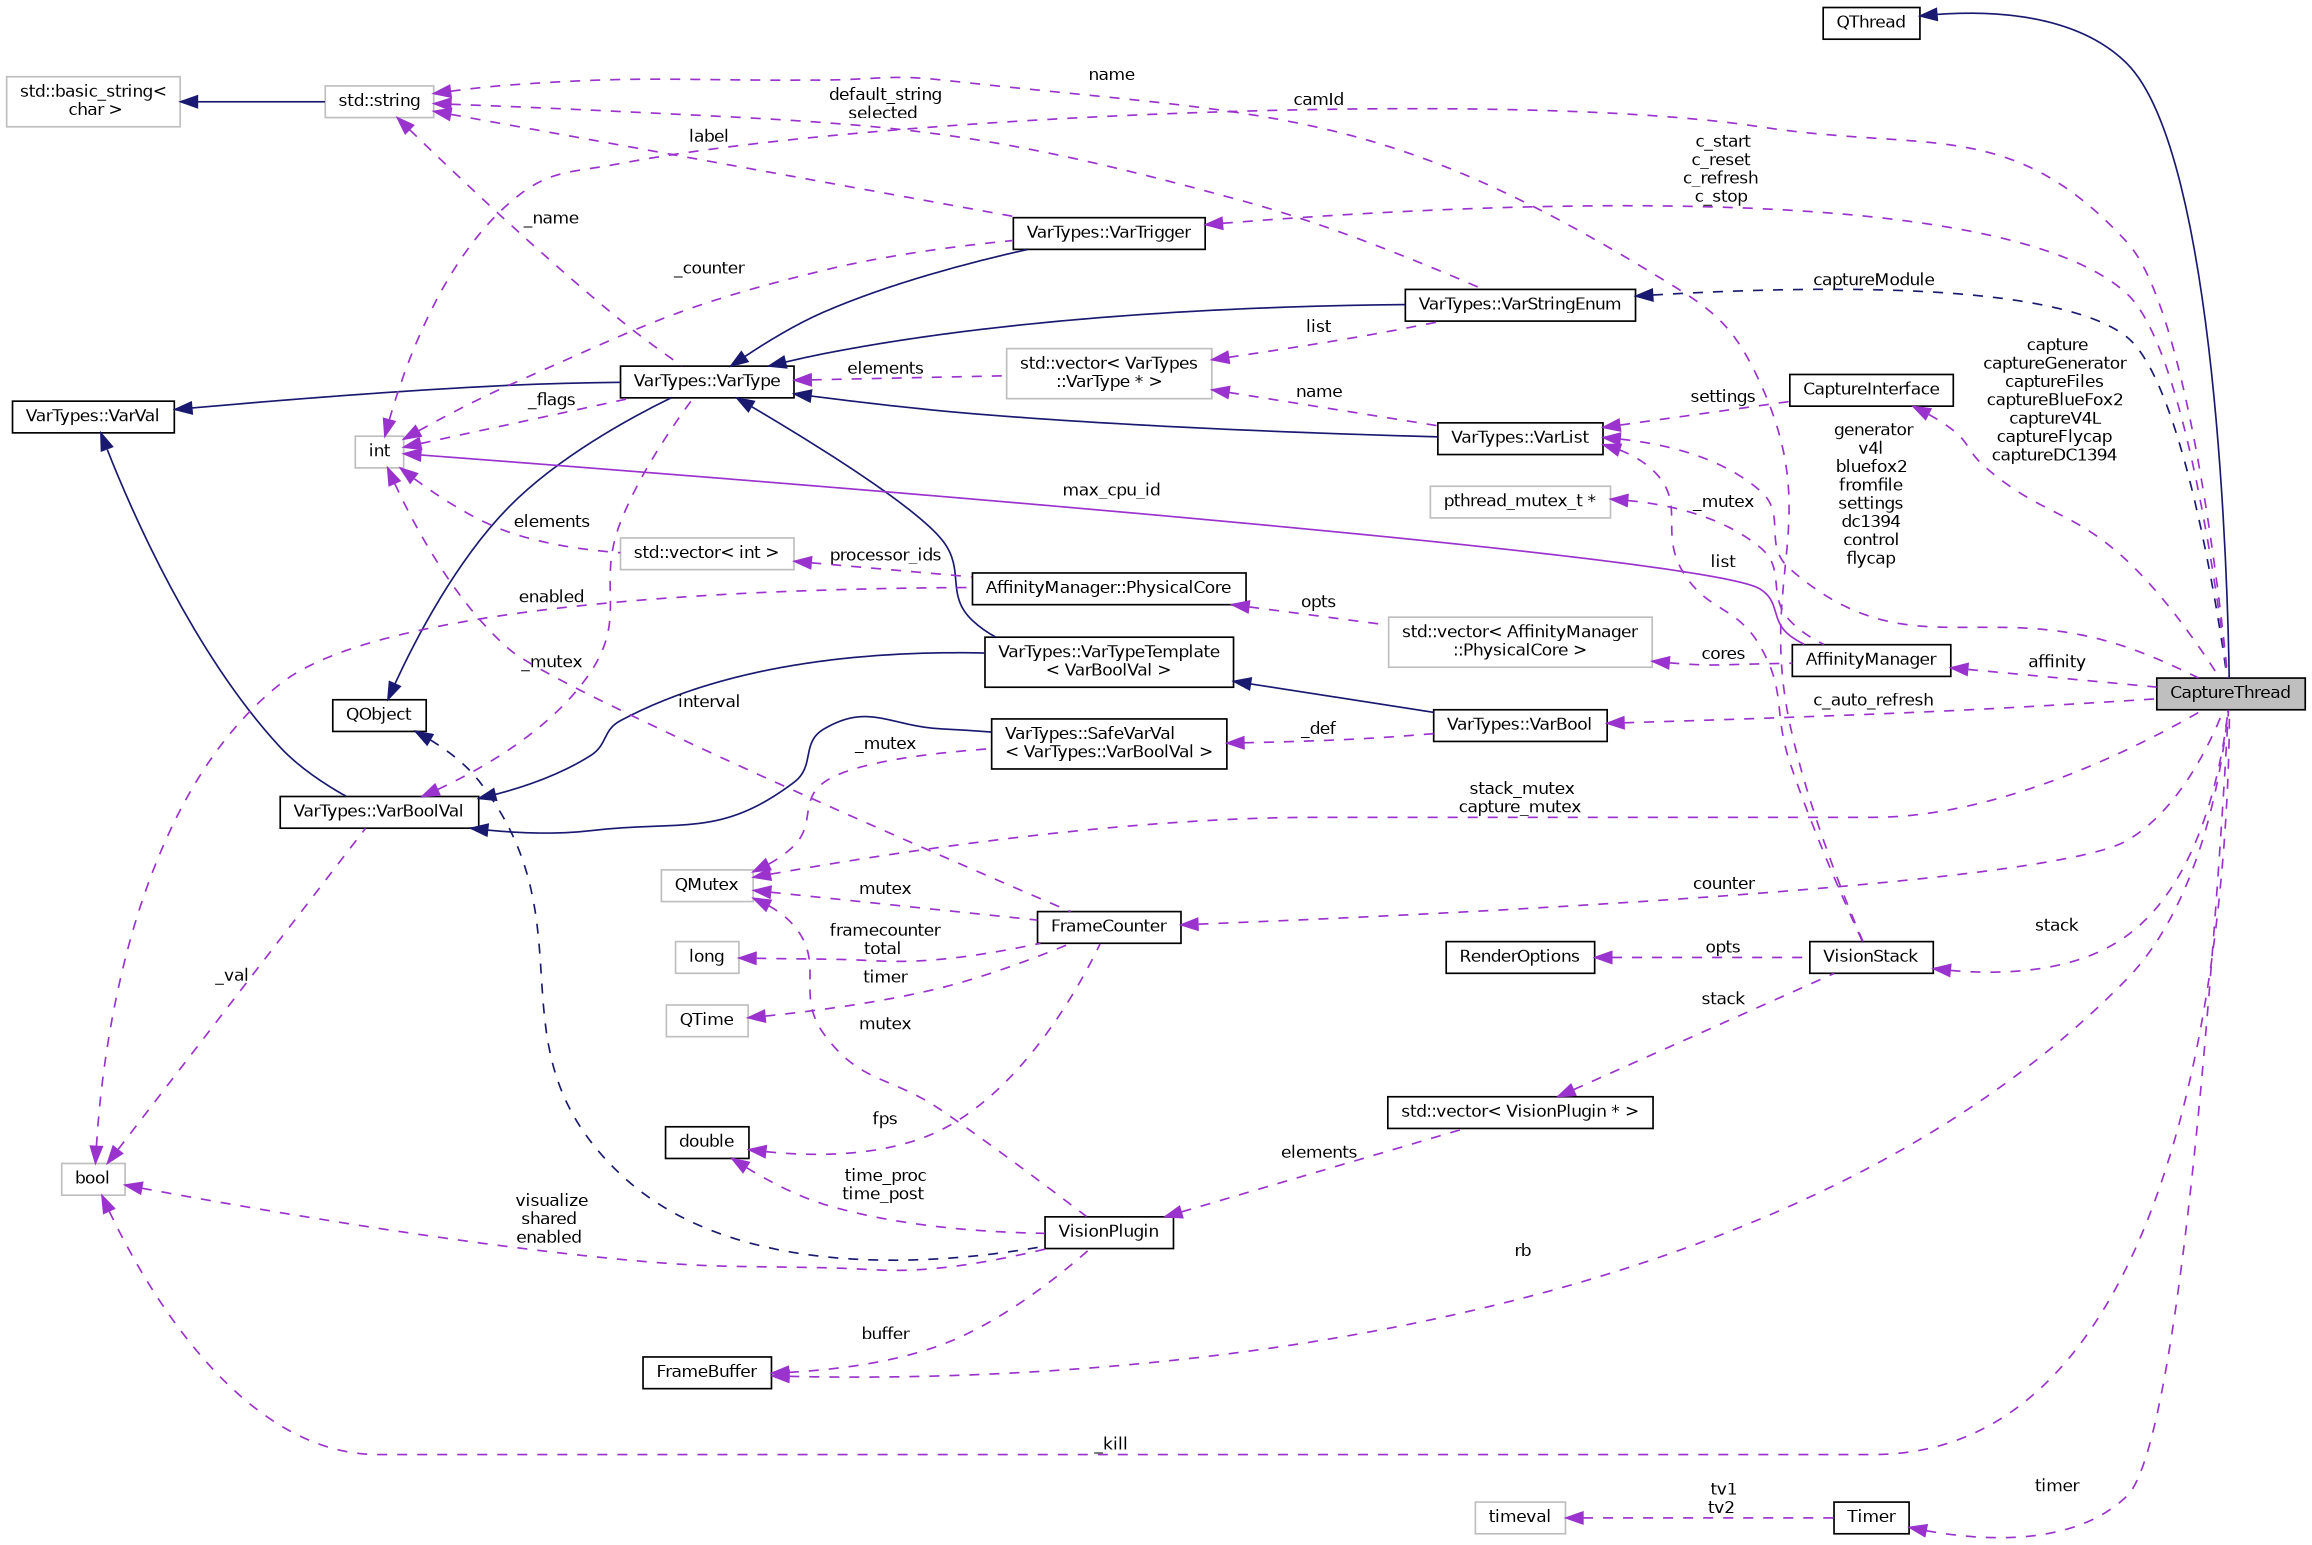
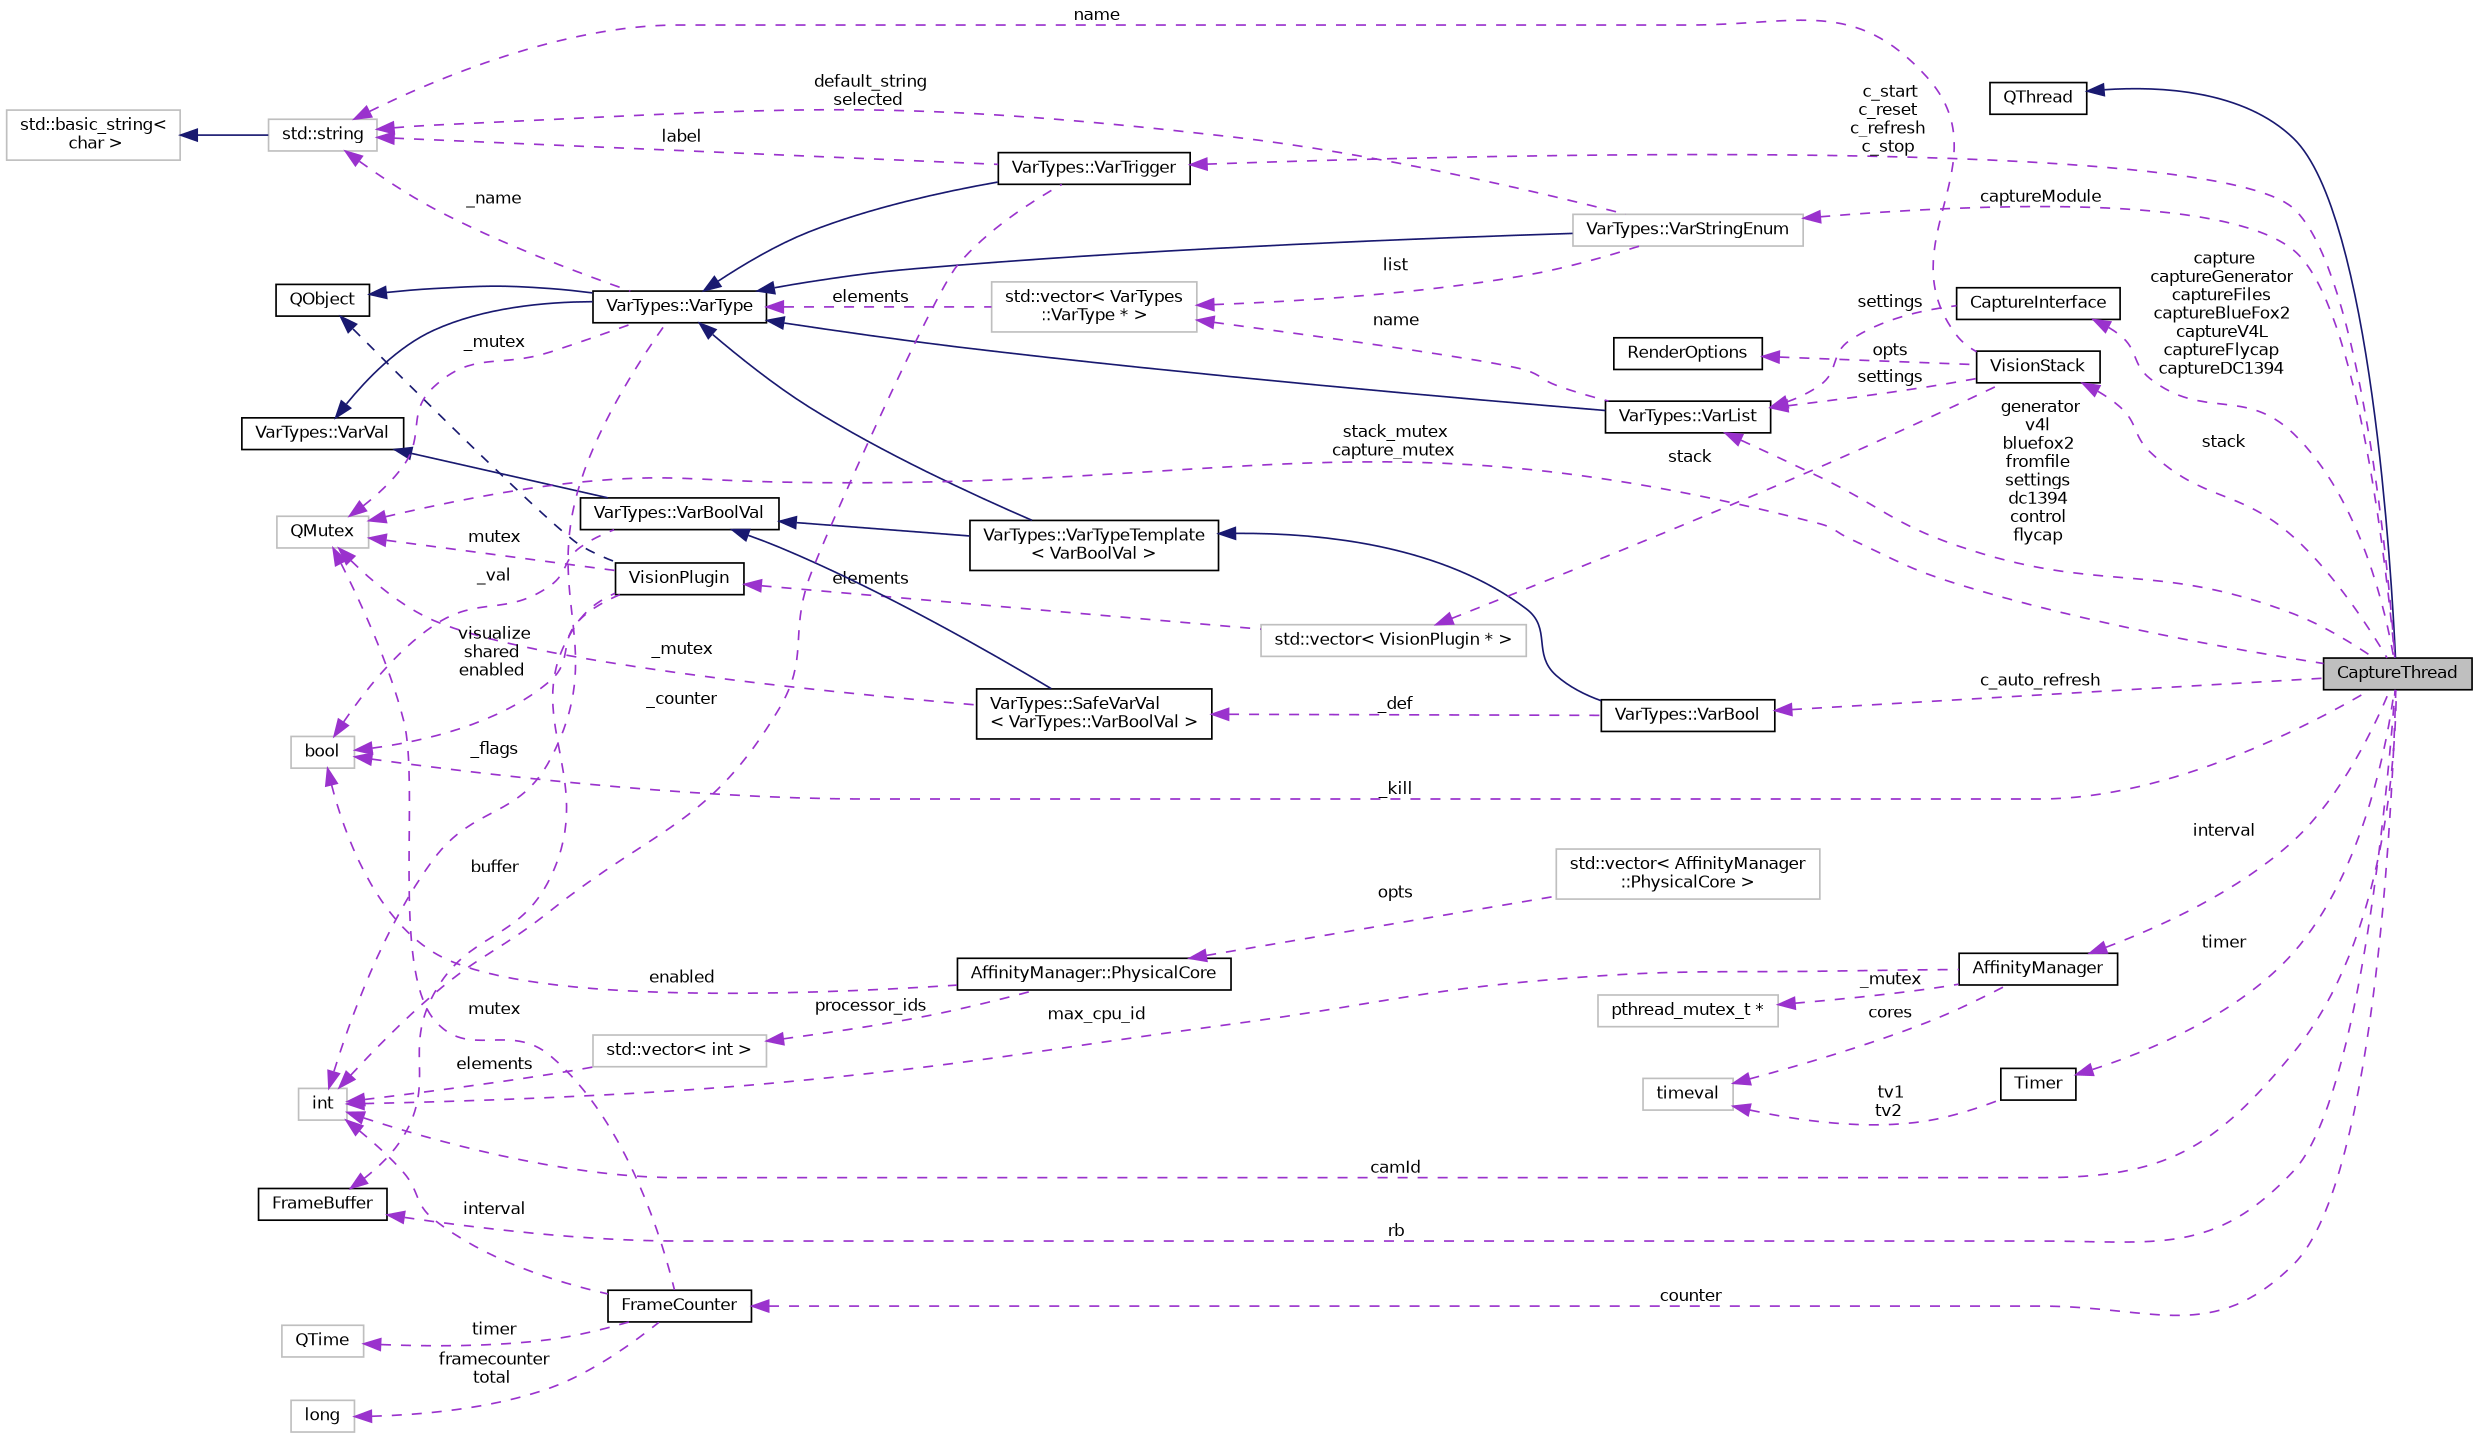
node "VarTypes::VarStringEnum": color black -> grey75
edge "CaptureThread" -> "VarTypes::VarStringEnum": color midnightblue -> darkorchid3
edge "AffinityManager" -> "int": style solid -> dashed
edge "VisionStack" -> "VarTypes::VarList": label " list" -> " settings"
edge "VarTypes::VarType" -> "VarTypes::VarBoolVal": now "VarTypes::VarType" -> "QMutex"
edge "CaptureThread" -> "AffinityManager": label " affinity" -> " interval"
edge "AffinityManager" -> "std::vector< AffinityManager ::PhysicalCore >": now "AffinityManager" -> "timeval"
node "std::vector< VisionPlugin * >": color black -> grey75
node "double": removed
